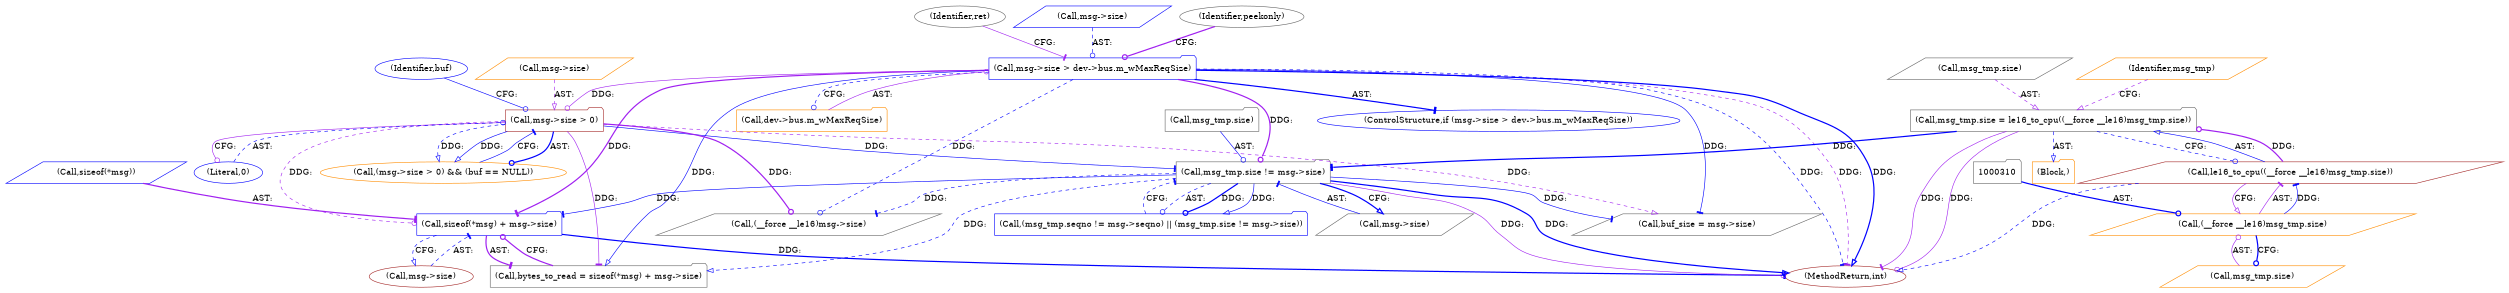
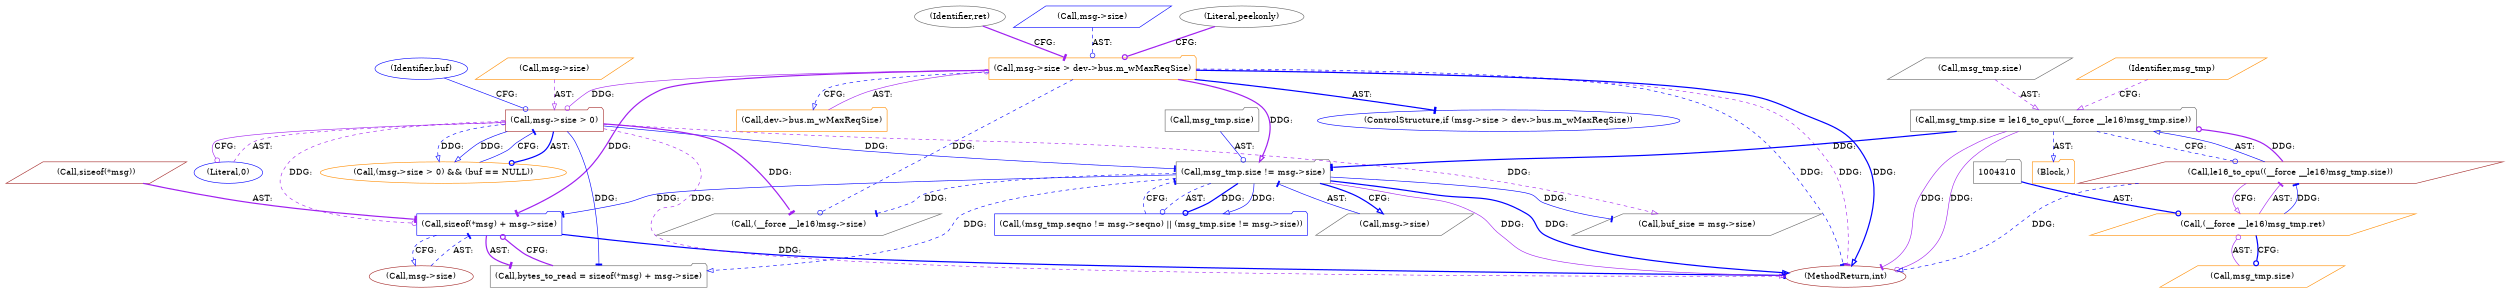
node "(Identifier,peekonly)": label "(Identifier,peekonly)" -> "(Literal,peekonly)"
edge "(Identifier,ret)" -> "(Call,msg->size > dev->bus.m_wMaxReqSize)": style solid -> bold
node "(Call,msg->size > dev->bus.m_wMaxReqSize)": color blue -> darkorange
edge "(Call,msg->size > dev->bus.m_wMaxReqSize)" -> "(Call,dev->bus.m_wMaxReqSize)": arrowhead odot -> onormal
edge "(Call,msg->size > dev->bus.m_wMaxReqSize)" -> "(Call,buf_size = msg->size)": removed, label "DDG:"
edge "(Call,msg->size > dev->bus.m_wMaxReqSize)" -> "(Call,bytes_to_read = sizeof(*msg) + msg->size)": removed, label "DDG:"
edge "(Call,msg->size > dev->bus.m_wMaxReqSize)" -> "(Call,msg_tmp.size != msg->size)": arrowhead odot -> onormal
edge "(Literal,0)" -> "(Call,msg->size > 0)": color blue -> purple
edge "(Call,msg->size > 0)" -> "(Call,(__force __le16)msg->size)": arrowhead odot -> tee
node "(Call,sizeof(*msg))": color blue -> brown
node "1000310": label "1000310" -> "1004310"
edge "(Call,msg->size > 0)" -> "(Call,bytes_to_read = sizeof(*msg) + msg->size)": color purple -> blue
node "(Call,(__force __le16)msg_tmp.size)": label "(Call,(__force __le16)msg_tmp.size)" -> "(Call,(__force __le16)msg_tmp.ret)"
edge "(Call,msg->size > 0)" -> "(MethodReturn,int)": added, label "DDG:"
